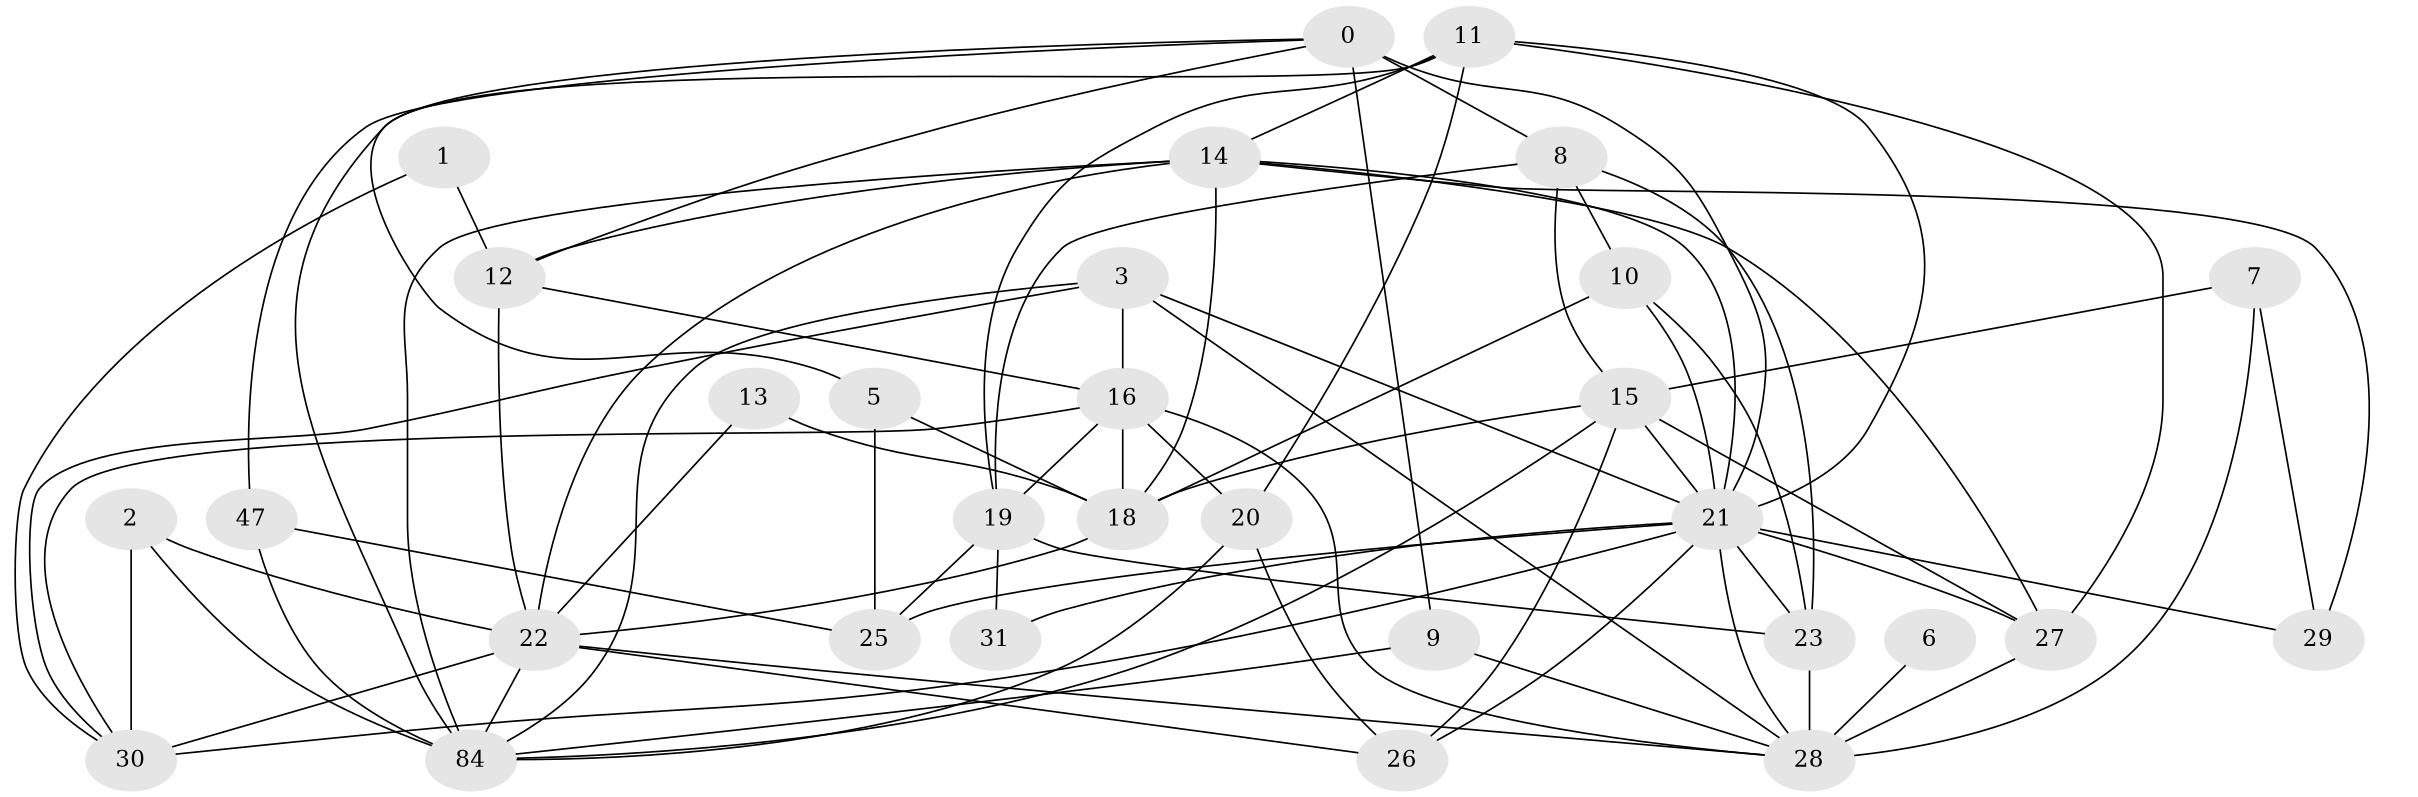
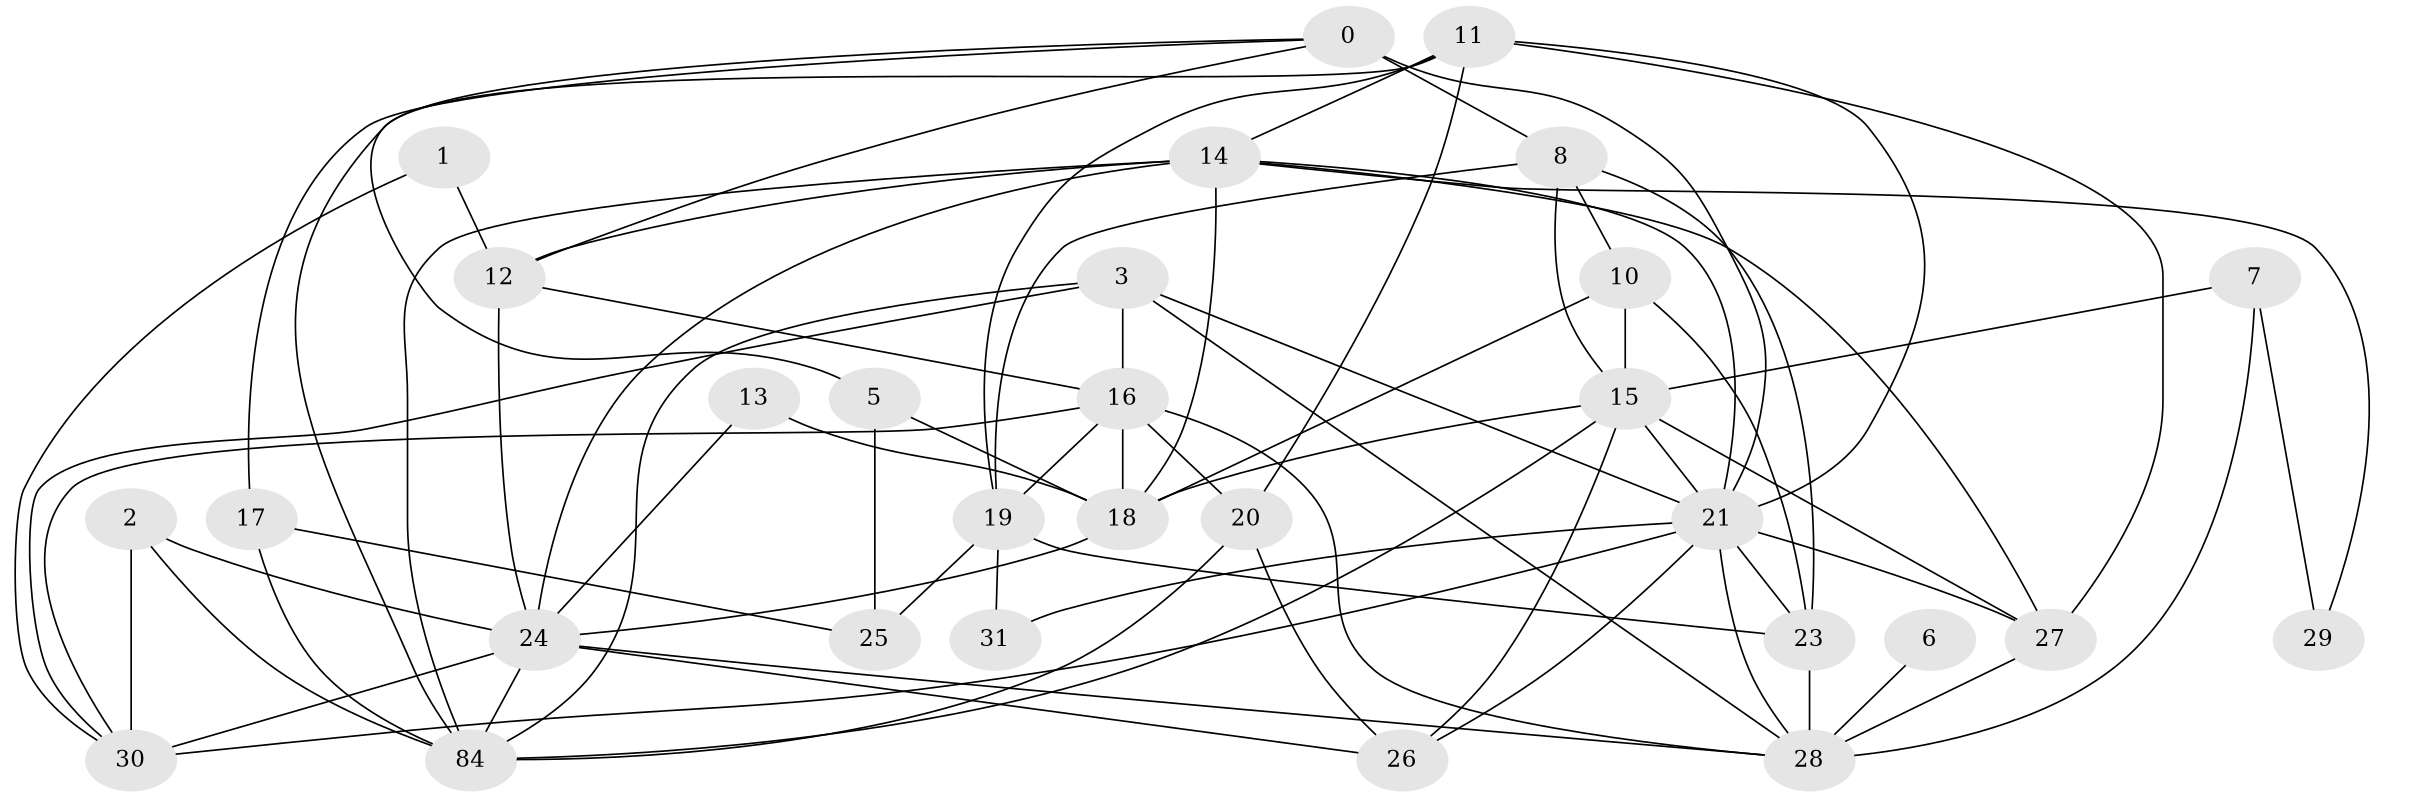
edge "10" -- "21": now "10" -- "15"
node "47": label "47" -> "17"
edge "21" -- "25": removed
edge "21" -- "29": removed
node "22": label "22" -> "24"
node "9": removed
